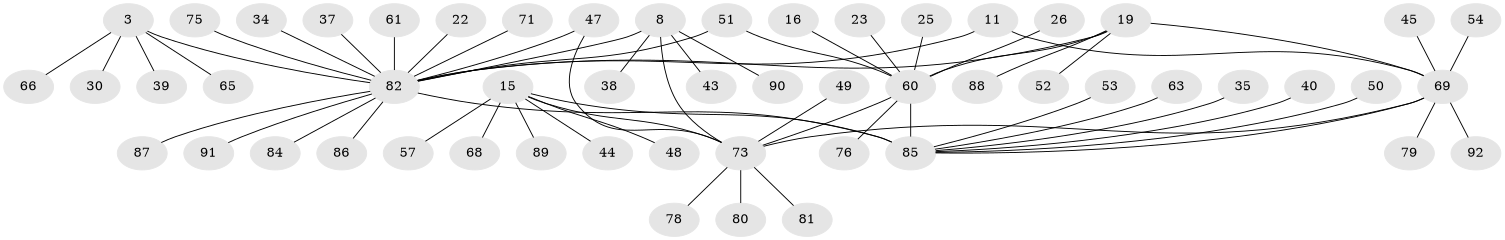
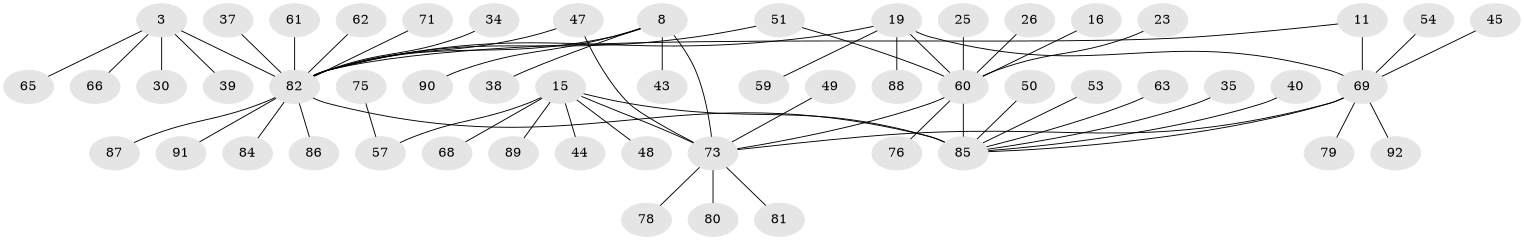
node "22": label "22" -> "62"
edge "75" -- "82": now "75" -- "57"
node "52": label "52" -> "59"
